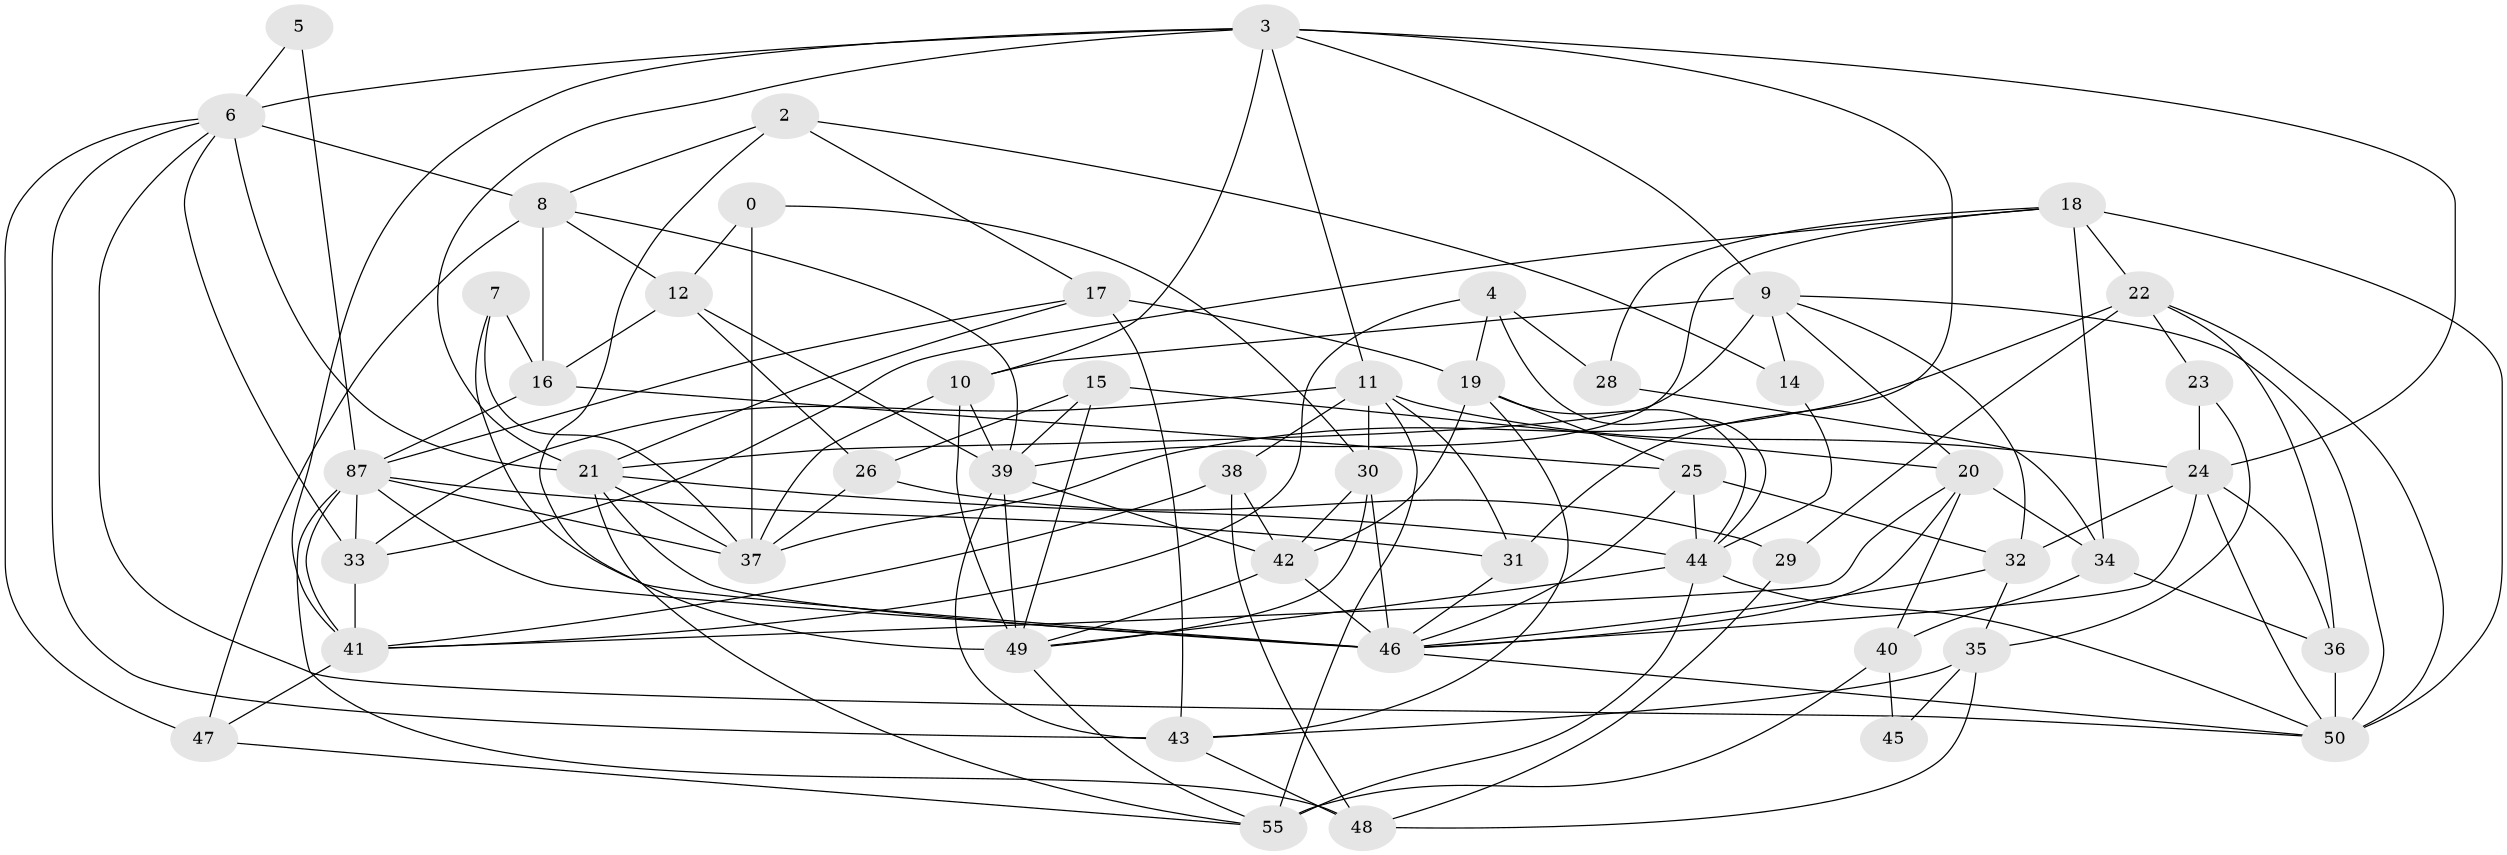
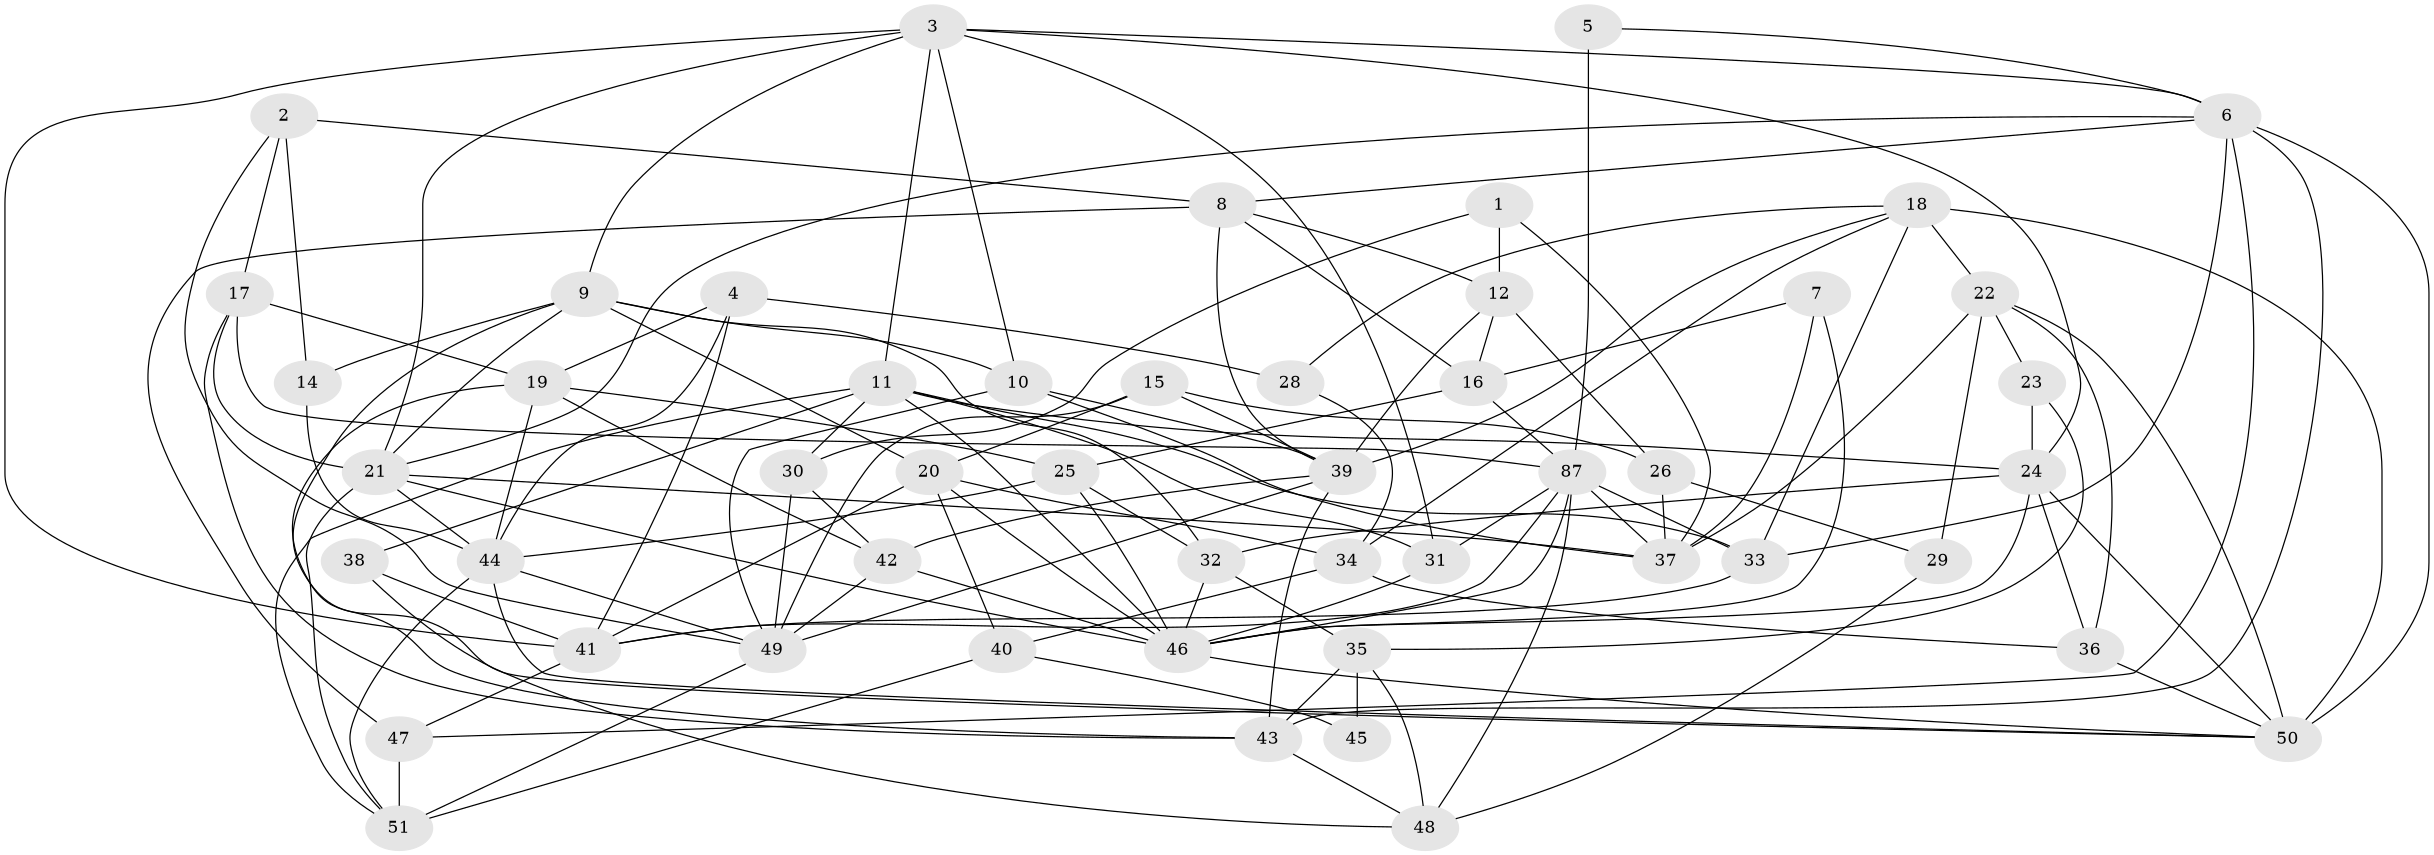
node "0": label "0" -> "1"
edge "38" -- "42": removed
edge "30" -- "46": now "11" -- "46"
node "55": label "55" -> "51"
